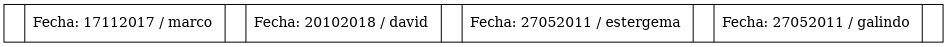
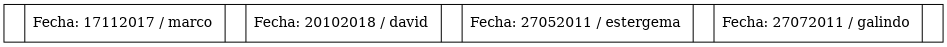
node "Fecha: 17112017 / marco": text "Fecha: 27052011 / galindo" -> "Fecha: 27072011 / galindo"
